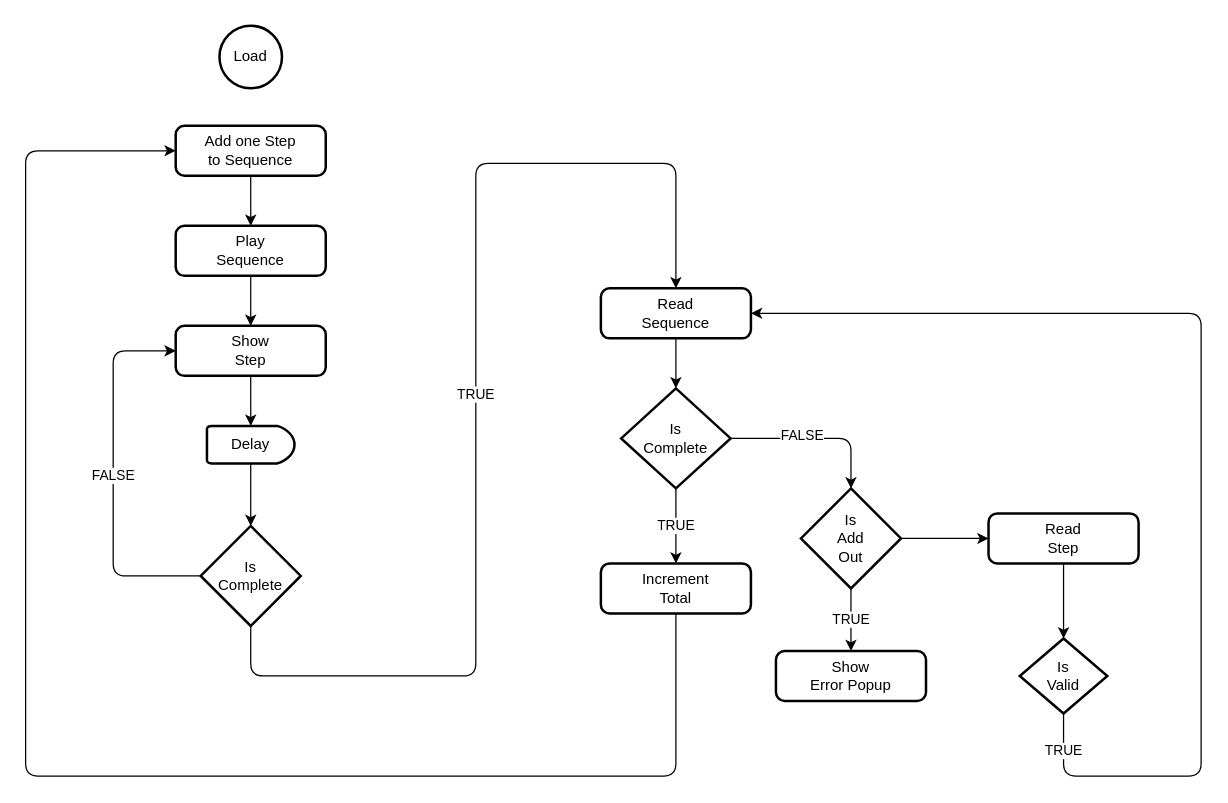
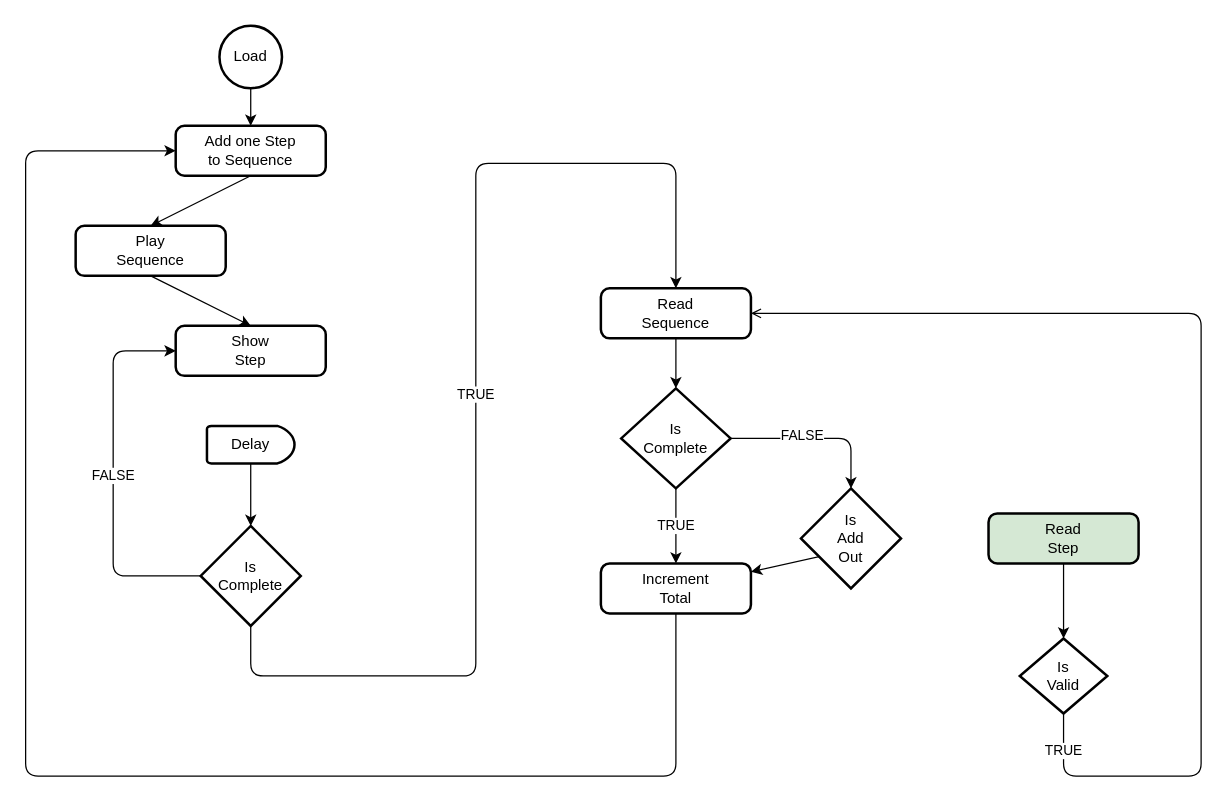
edge "Load" -> "Add one Step to Sequence": added
node "Play Sequence": moved (251, 251) -> (151, 251)
edge "Is Valid" -> "Read Sequence": arrowhead classic -> open
edge "Show Step" -> "Delay": removed
edge "Is Add Out" -> "Read Step": now "Is Add Out" -> "Increment Total"
node "Read Step": fillcolor #ffffff -> #d5e8d4
edge "Is Add Out" -> "Show Error Popup": removed, label "TRUE"
node "Show Error Popup": removed
